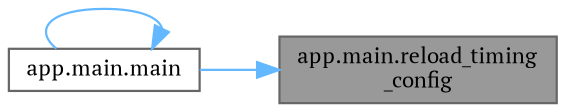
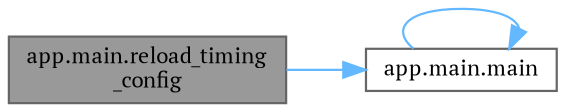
edge "app.main.main" -> "app.main.reload_timing _config": reversed
